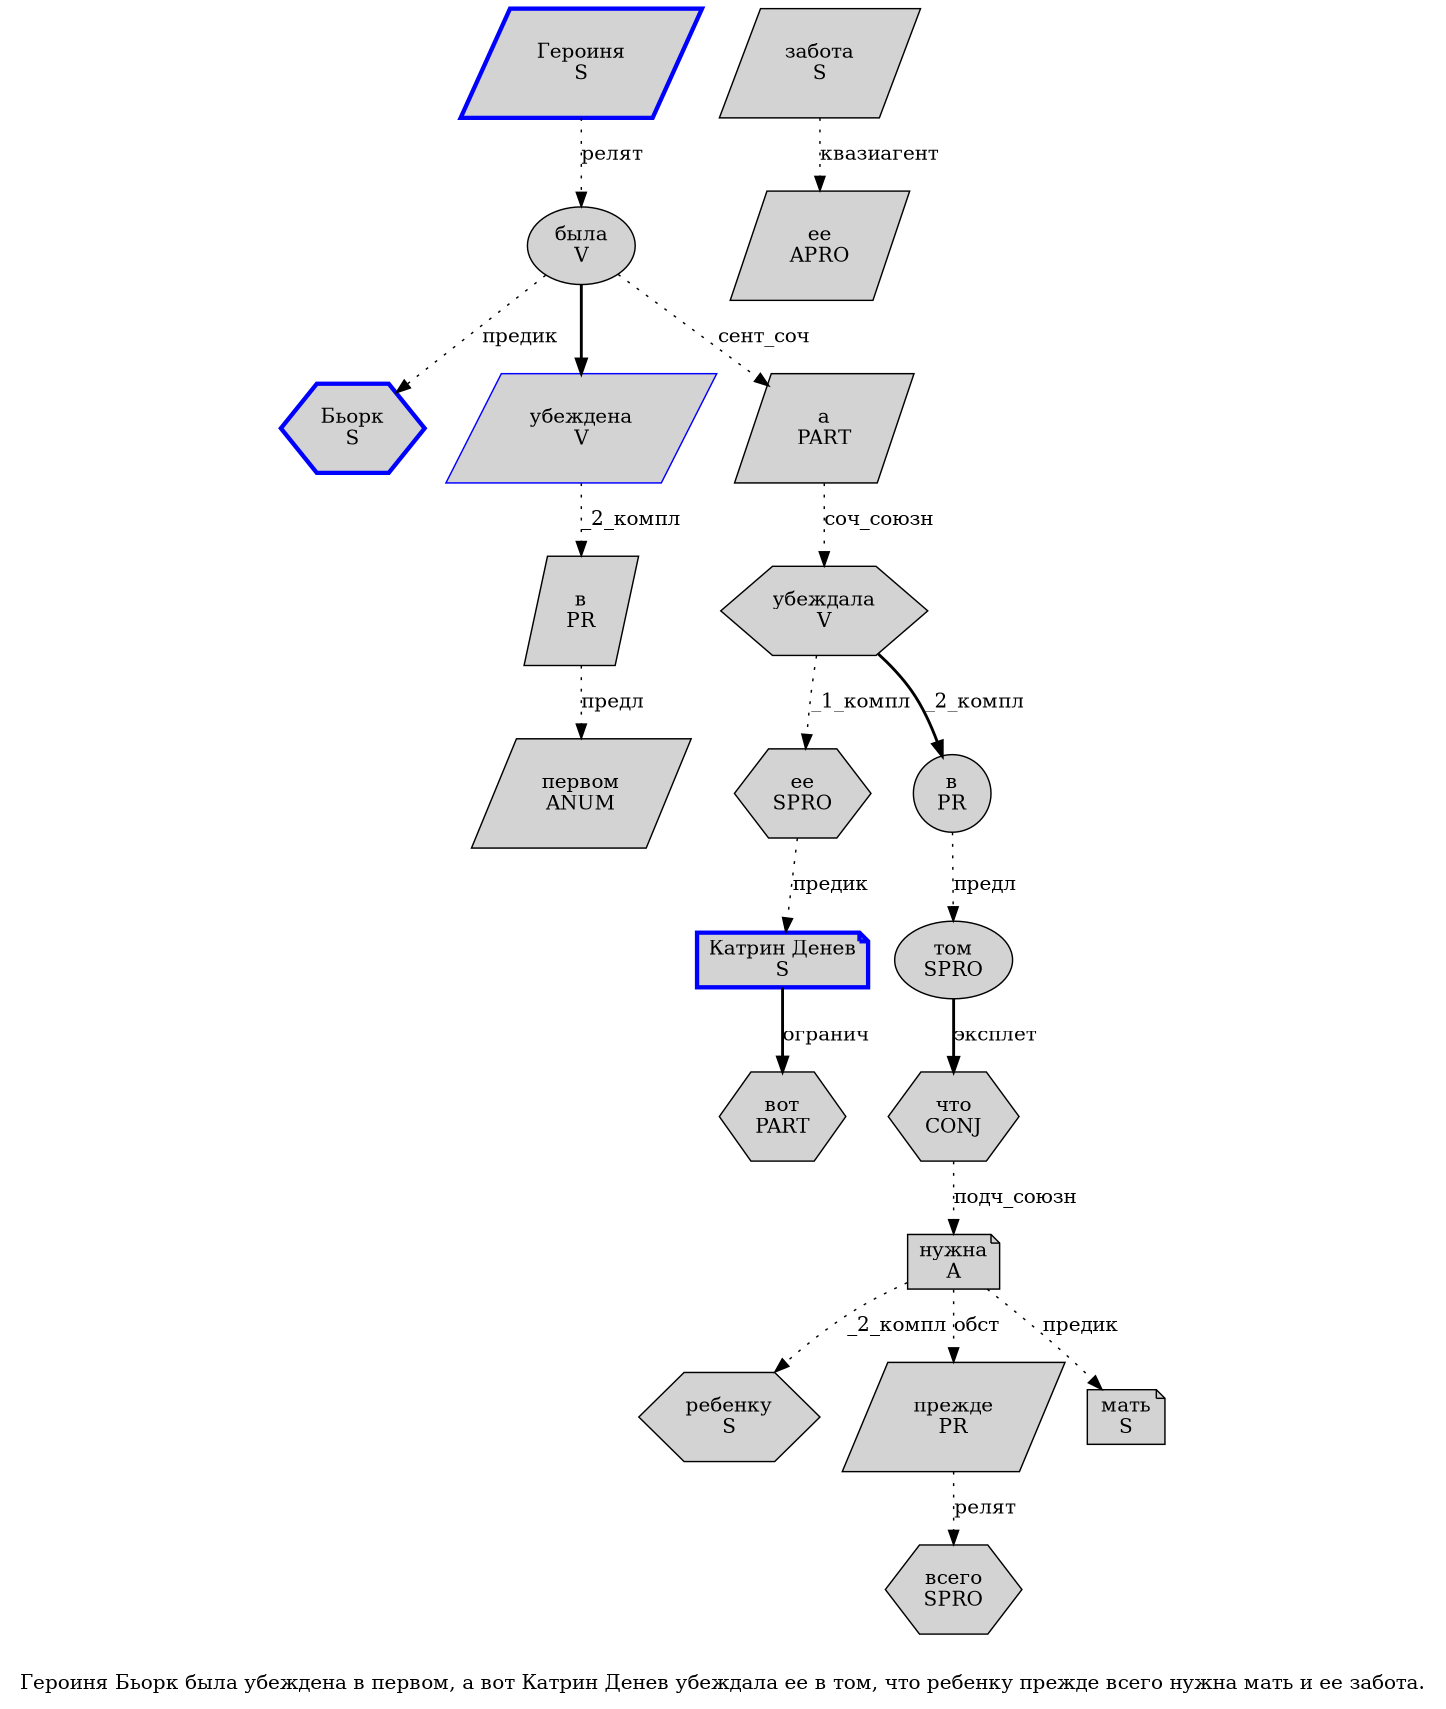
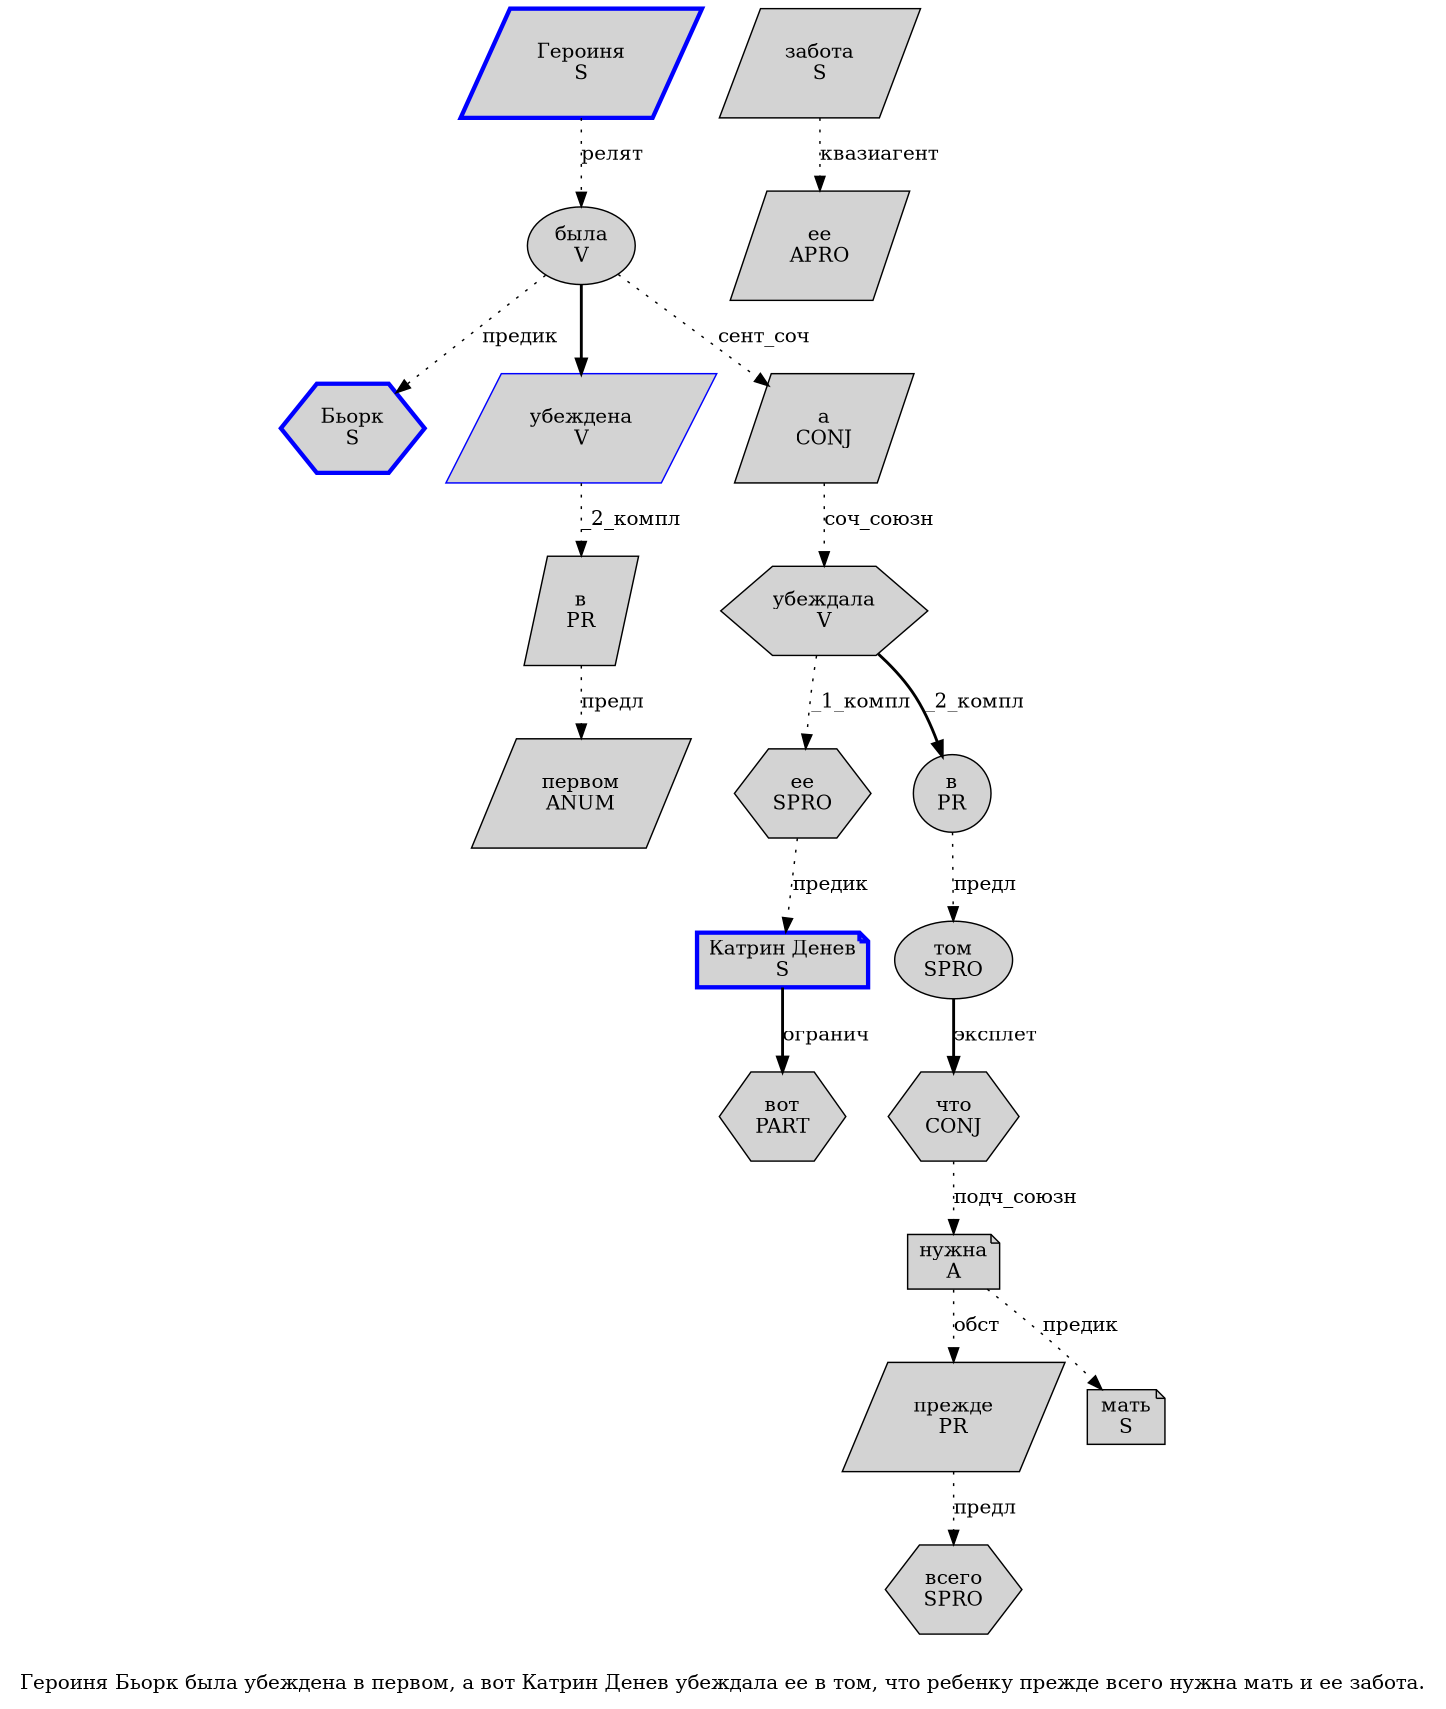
node "а PART": label "а PART" -> "а CONJ"
node "ребенку S": removed
edge "прежде PR" -> "всего SPRO": label "релят" -> "предл"
